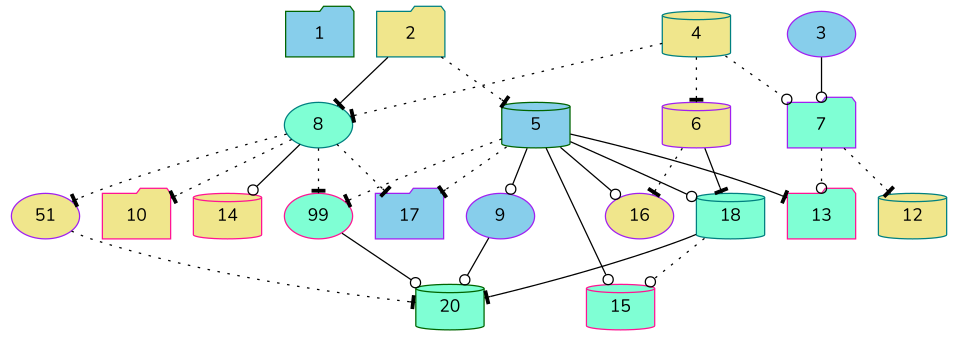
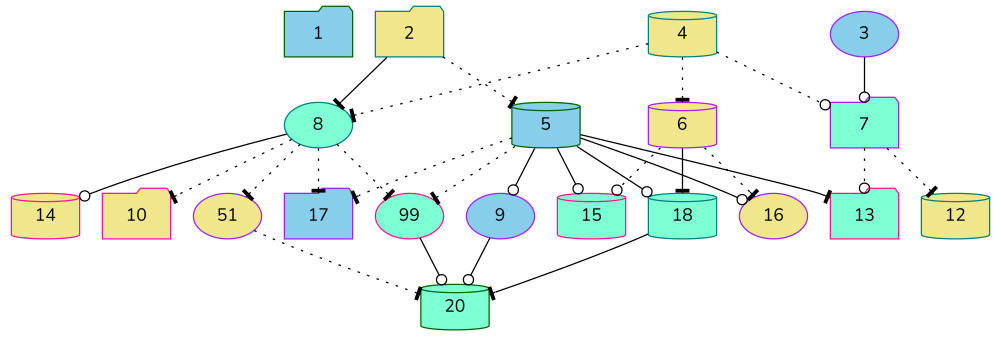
edge "18" -> "15": now "6" -> "15"
